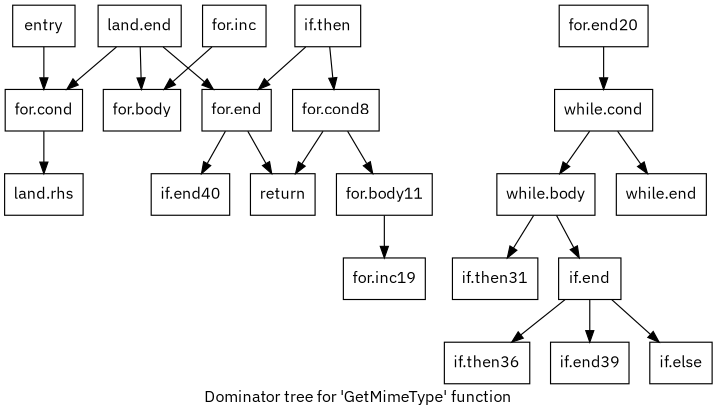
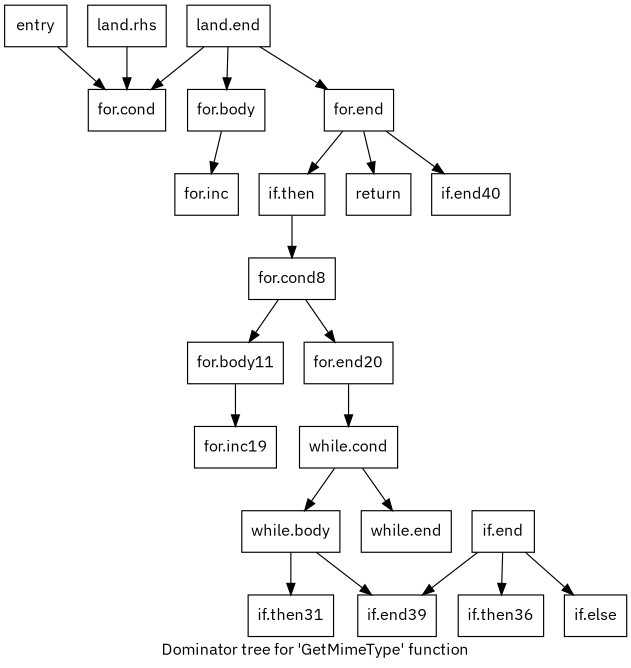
edge "for.inc" -> "for.body": reversed
edge "if.then" -> "for.end": reversed
edge "for.cond" -> "land.rhs": reversed
edge "for.cond8" -> "return": now "for.cond8" -> "for.end20"
edge "while.body" -> "if.end": now "while.body" -> "if.end39"
